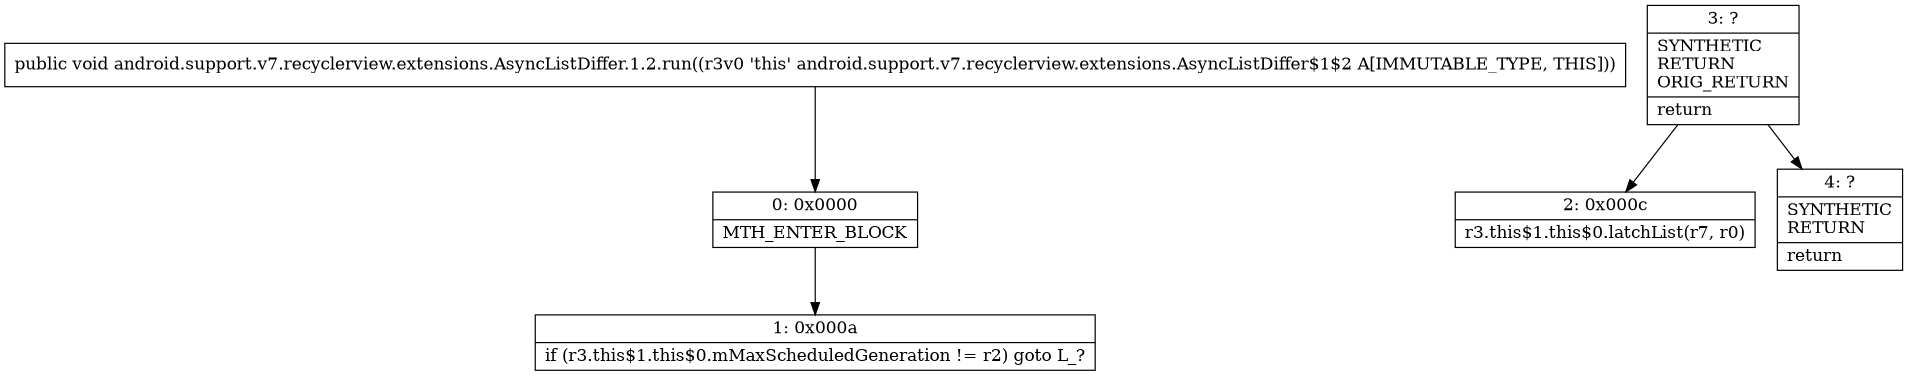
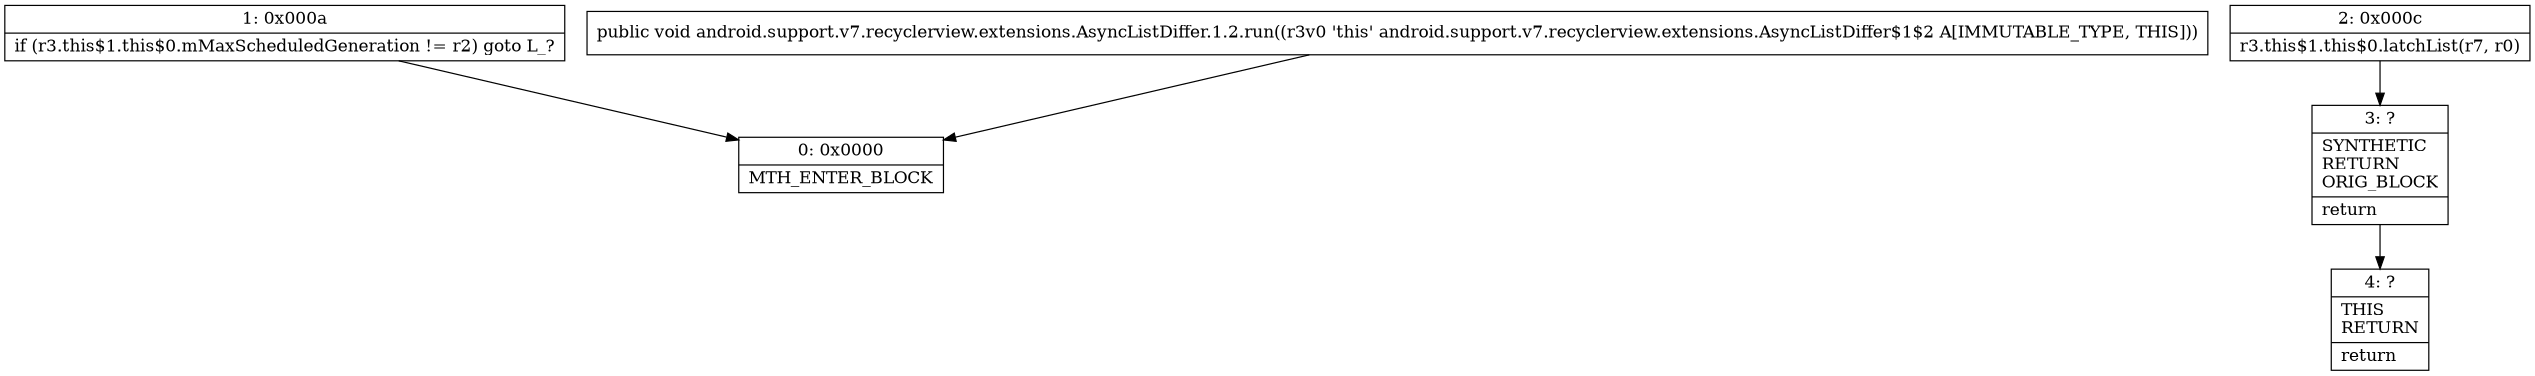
node "3: ?": text "ORIG_RETURN" -> "ORIG_BLOCK"
edge "3: ?" -> "2: 0x000c": reversed
node "4: ?": text "SYNTHETIC" -> "THIS"
edge "0: 0x0000" -> "1: 0x000a": reversed
